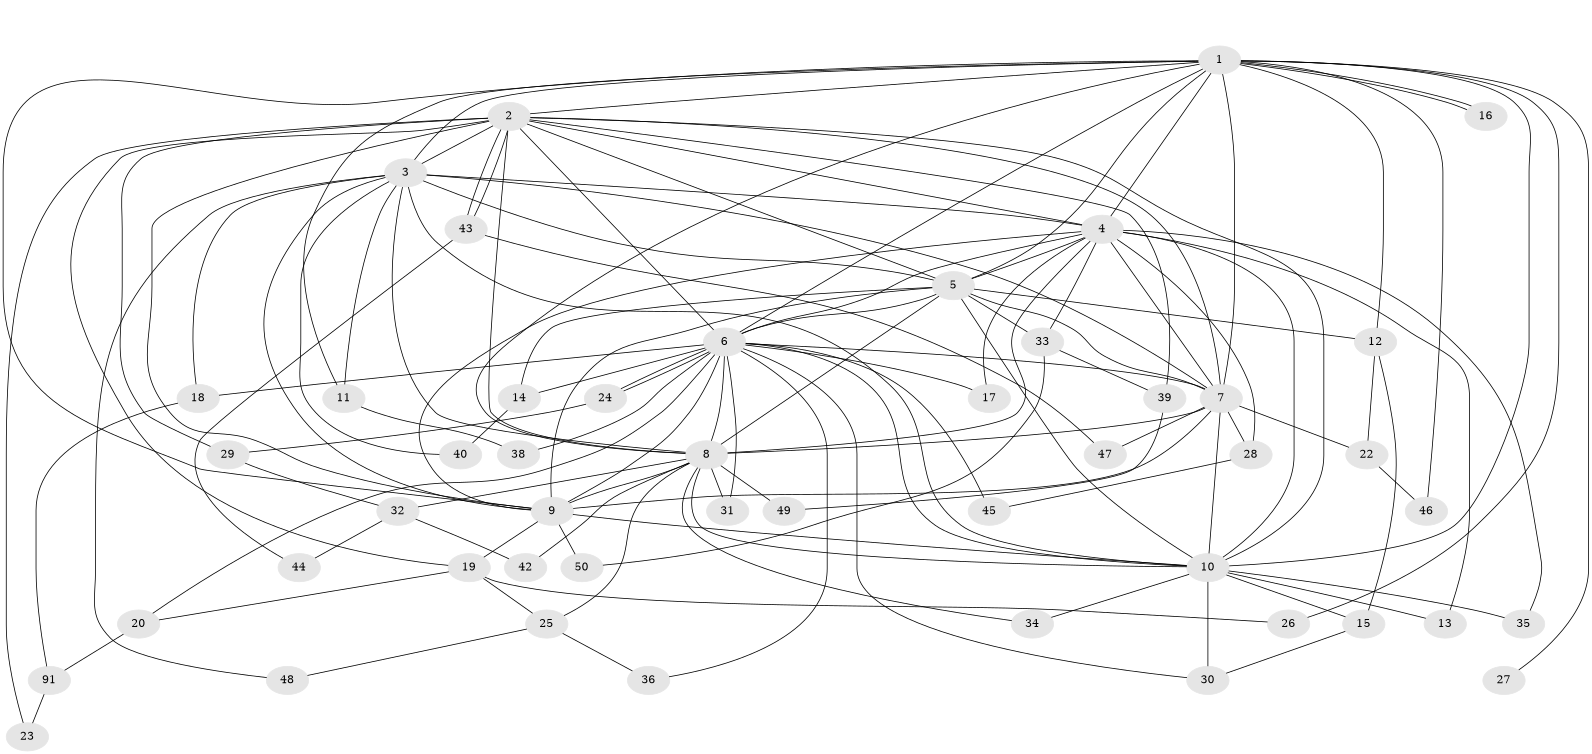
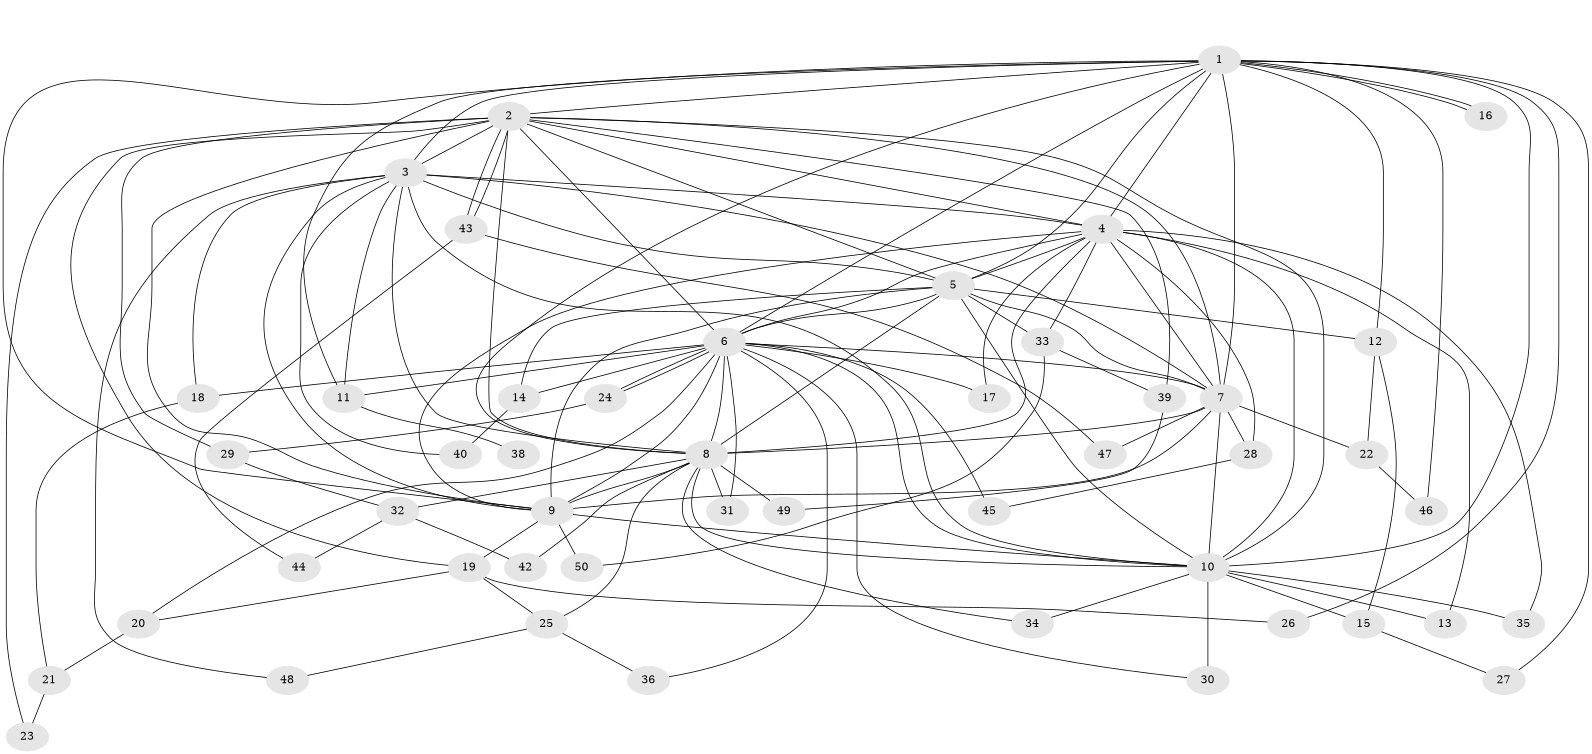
edge "6" -- "38": now "6" -- "11"
edge "15" -- "30": now "15" -- "27"
node "91": label "91" -> "21"
